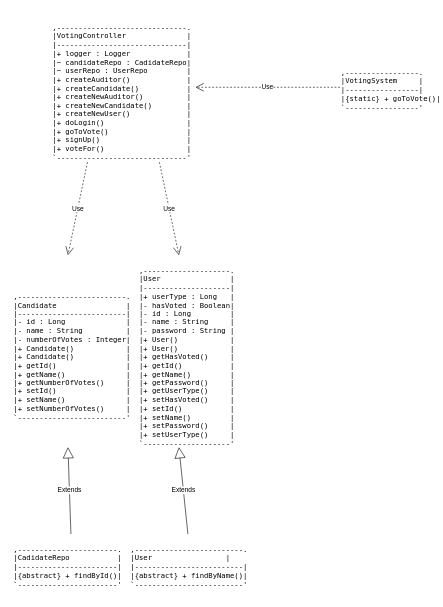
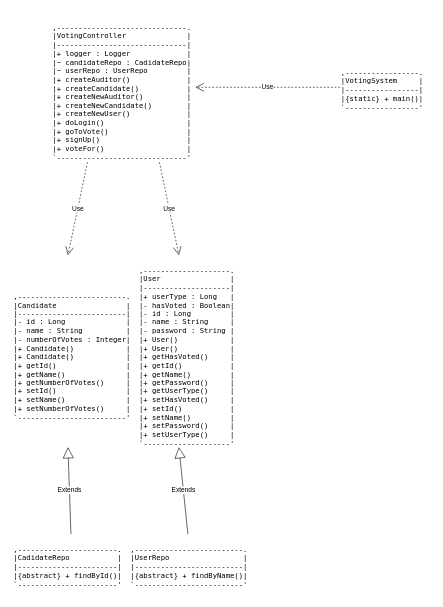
node ",-----------------. |VotingSystem | |-----------------| |{static} + goToVote()| `-----------------'": label ",-----------------. |VotingSystem | |-----------------| |{static} + goToVote()| `-----------------'" -> ",-----------------. |VotingSystem | |-----------------| |{static} + main()| `-----------------'"
node ",-----------------------. ,-------------------------. |CadidateRepo | |User | |-----------------------| |-------------------------| |{abstract} + findById()| |{abstract} + findByName()| `-----------------------' `-------------------------'": label ",-----------------------. ,-------------------------. |CadidateRepo | |User | |-----------------------| |-------------------------| |{abstract} + findById()| |{abstract} + findByName()| `-----------------------' `-------------------------'" -> ",-----------------------. ,-------------------------. |CadidateRepo | |UserRepo | |-----------------------| |-------------------------| |{abstract} + findById()| |{abstract} + findByName()| `-----------------------' `-------------------------'"
